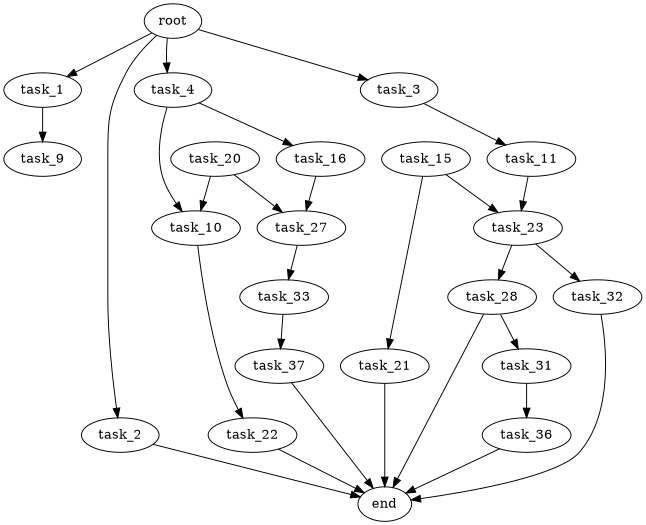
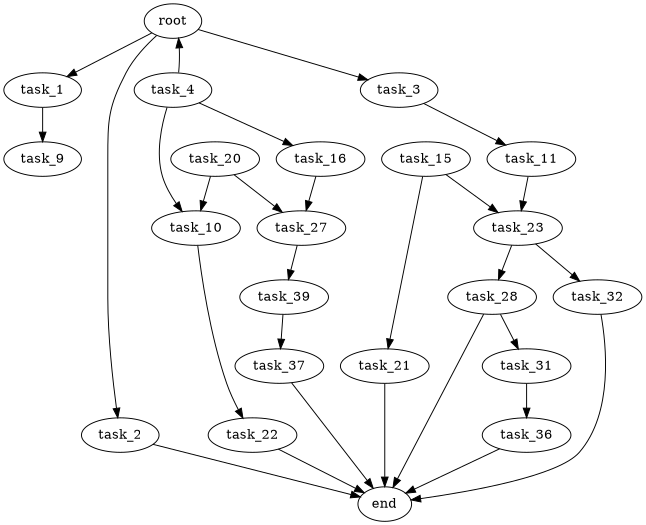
edge "root" -> "task_4": reversed
node "task_33": label "task_33" -> "task_39"
